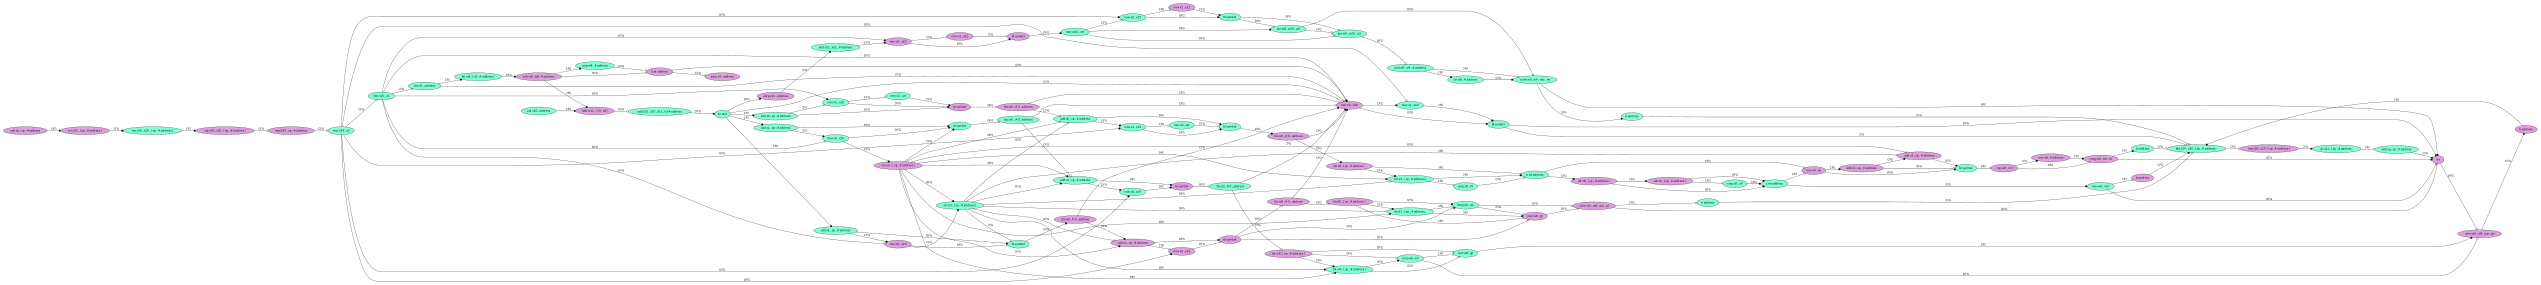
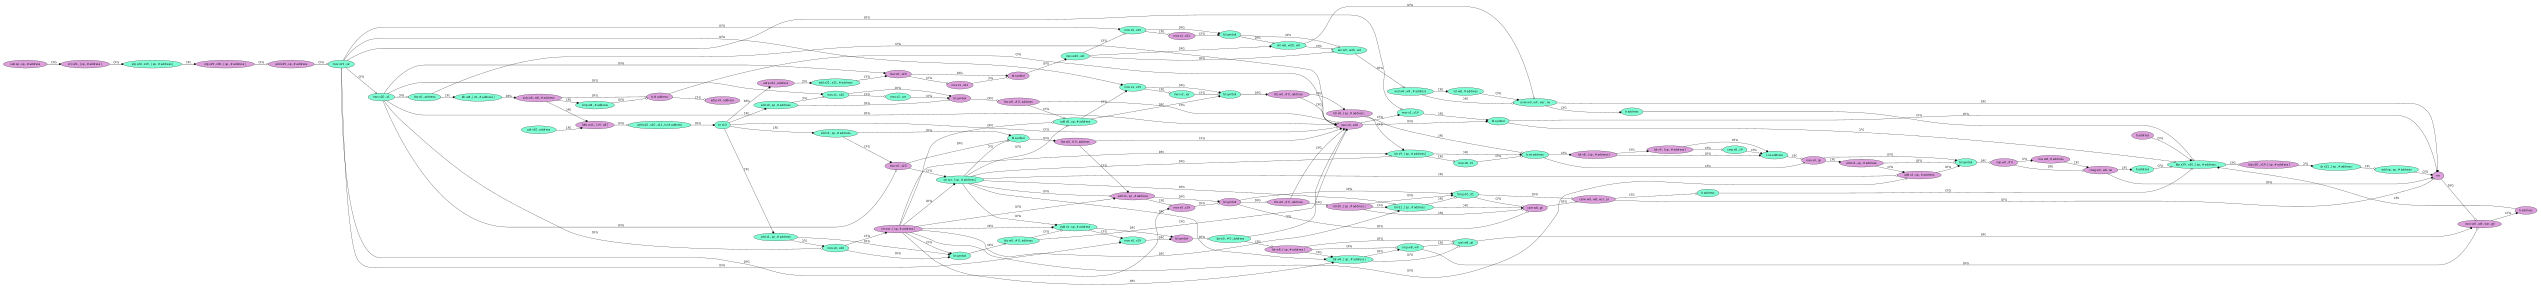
node "mov w0 , wzr": removed
